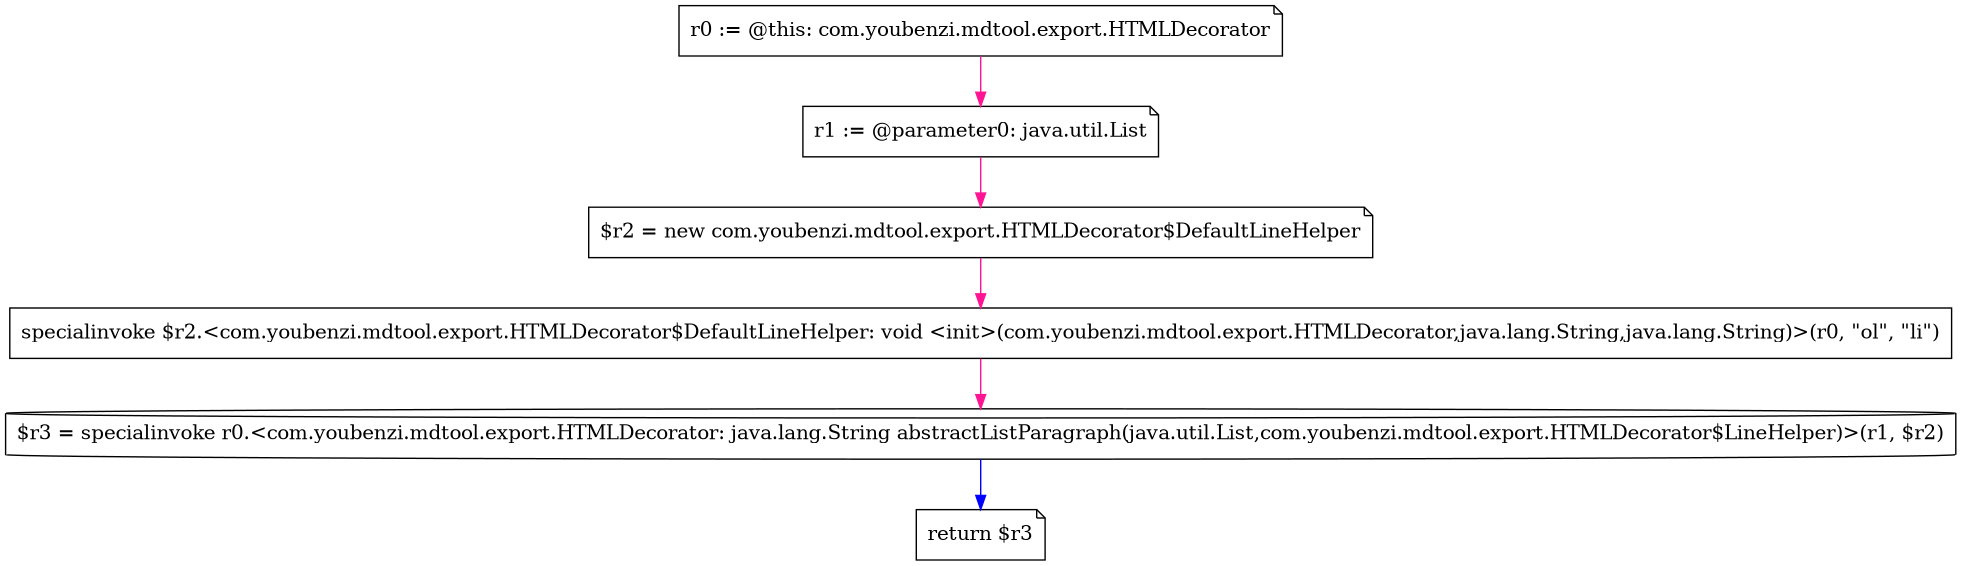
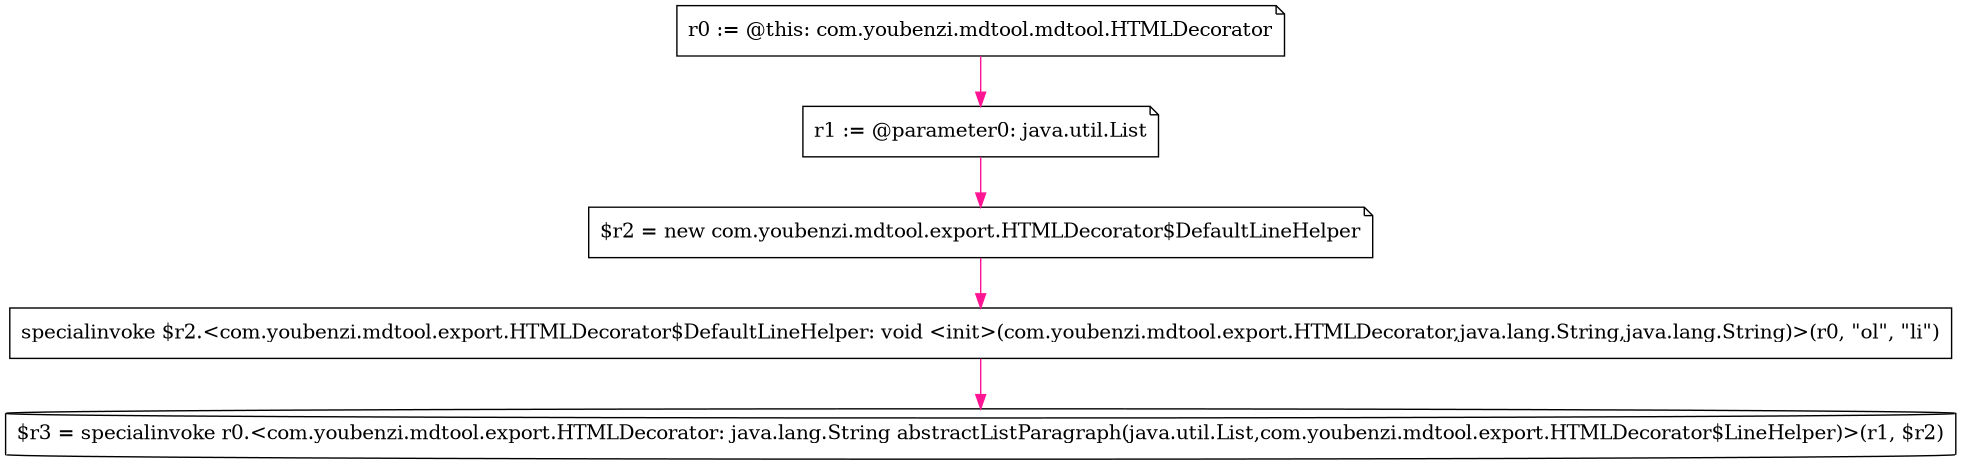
node "r0 := @this: com.youbenzi.mdtool.export.HTMLDecorator": label "r0 := @this: com.youbenzi.mdtool.export.HTMLDecorator" -> "r0 := @this: com.youbenzi.mdtool.mdtool.HTMLDecorator"
node "return $r3": removed
